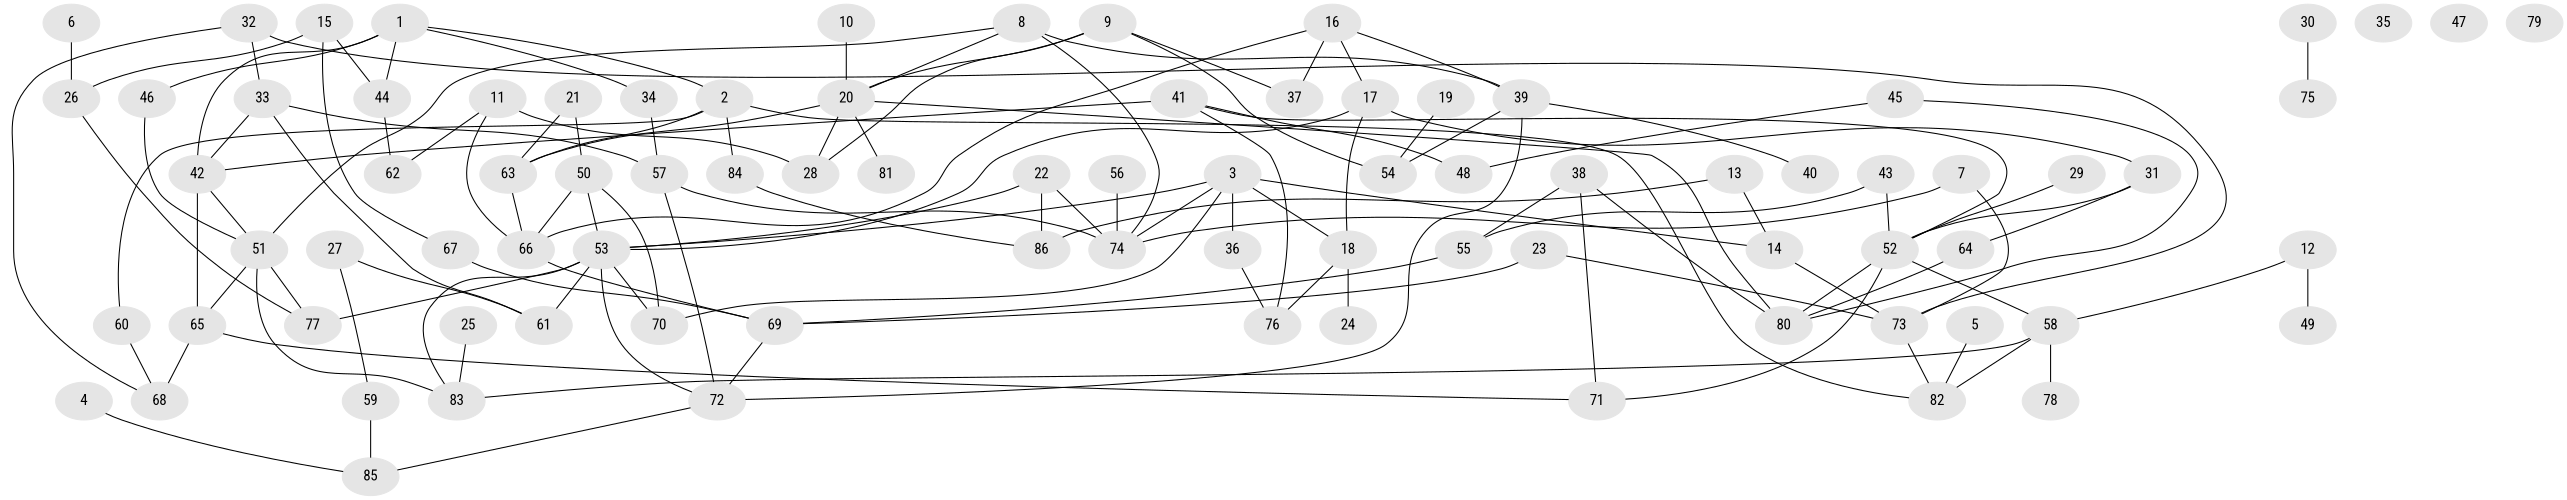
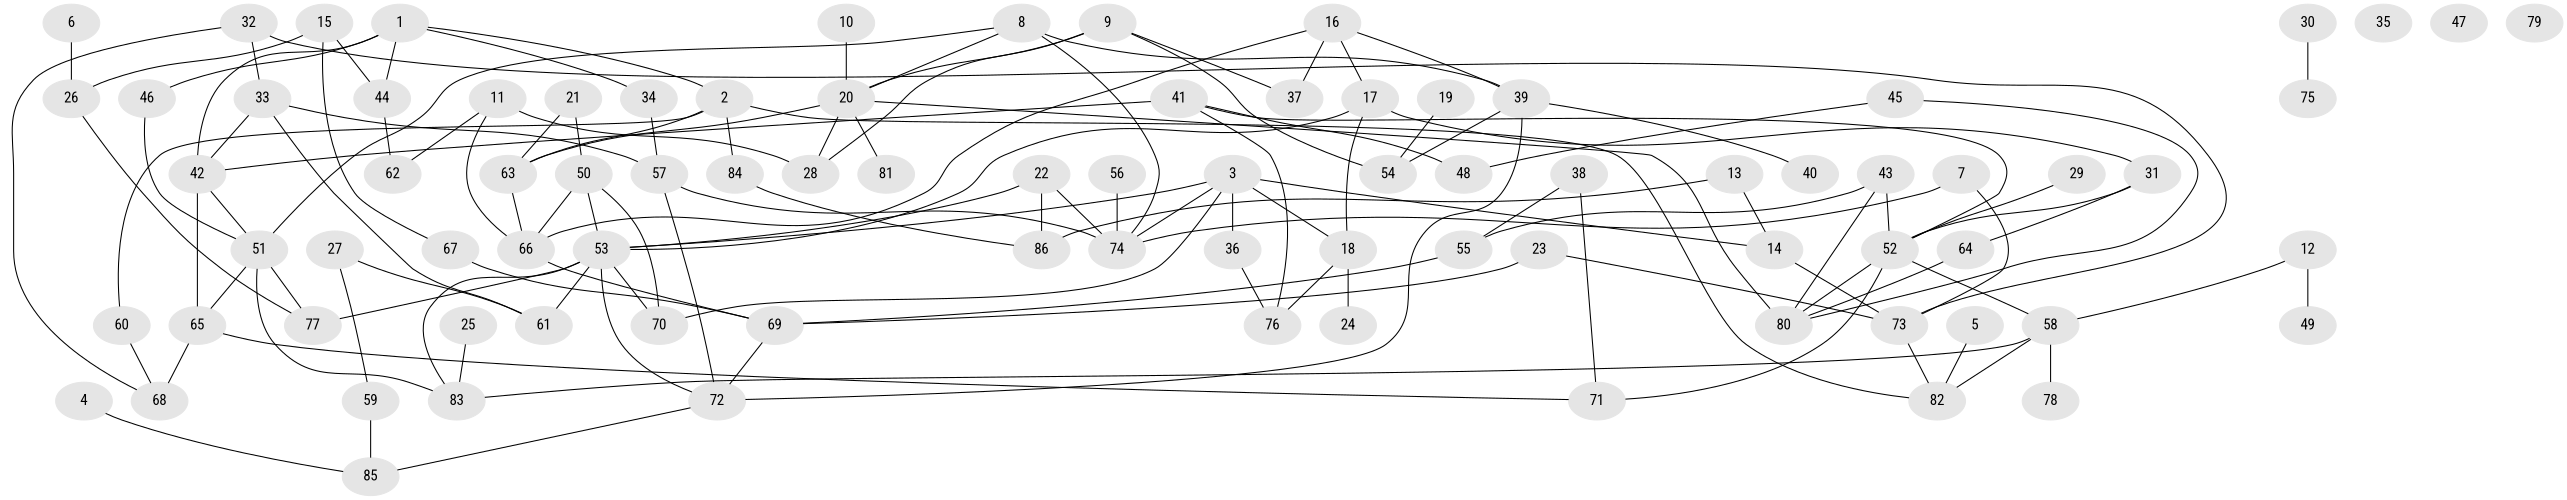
edge "38" -- "80": now "43" -- "80"
